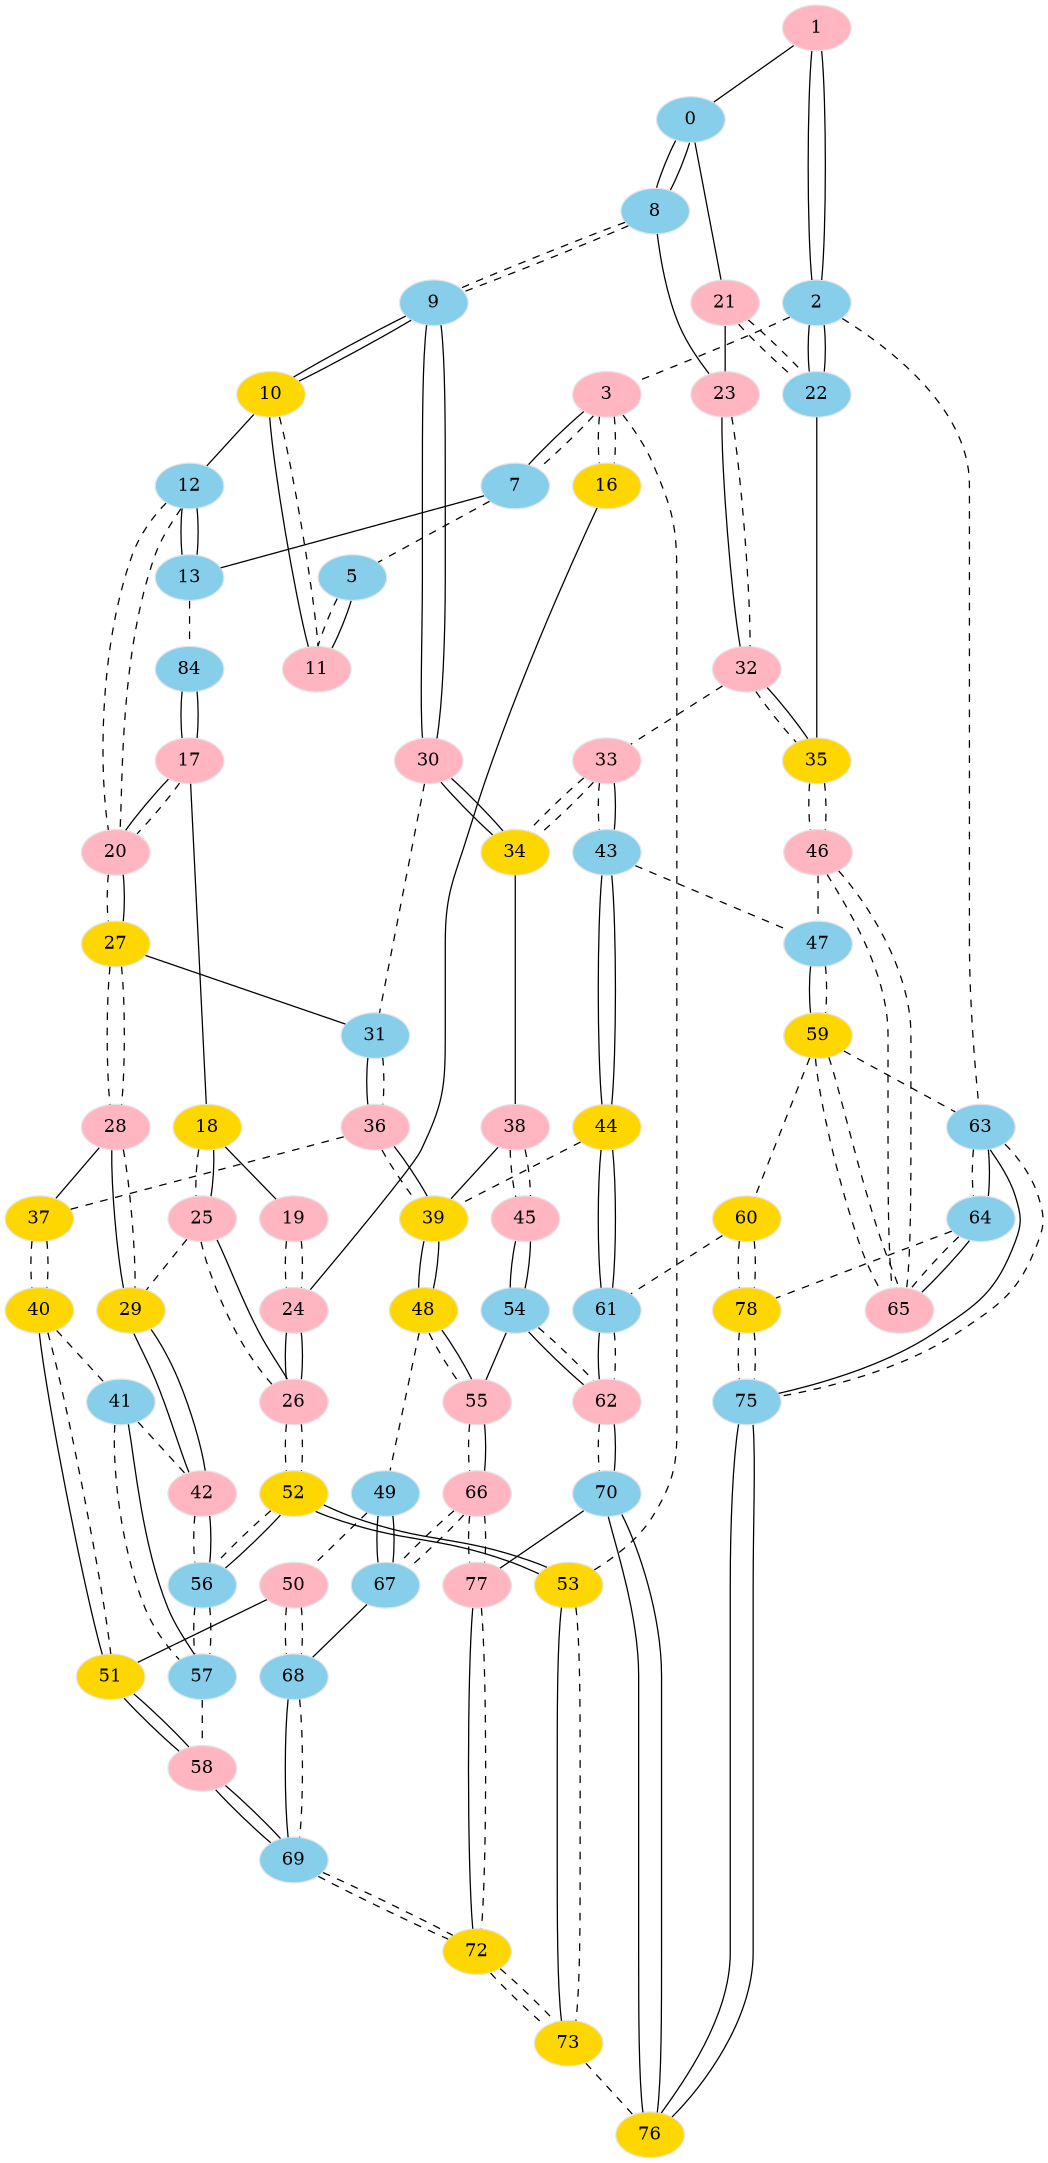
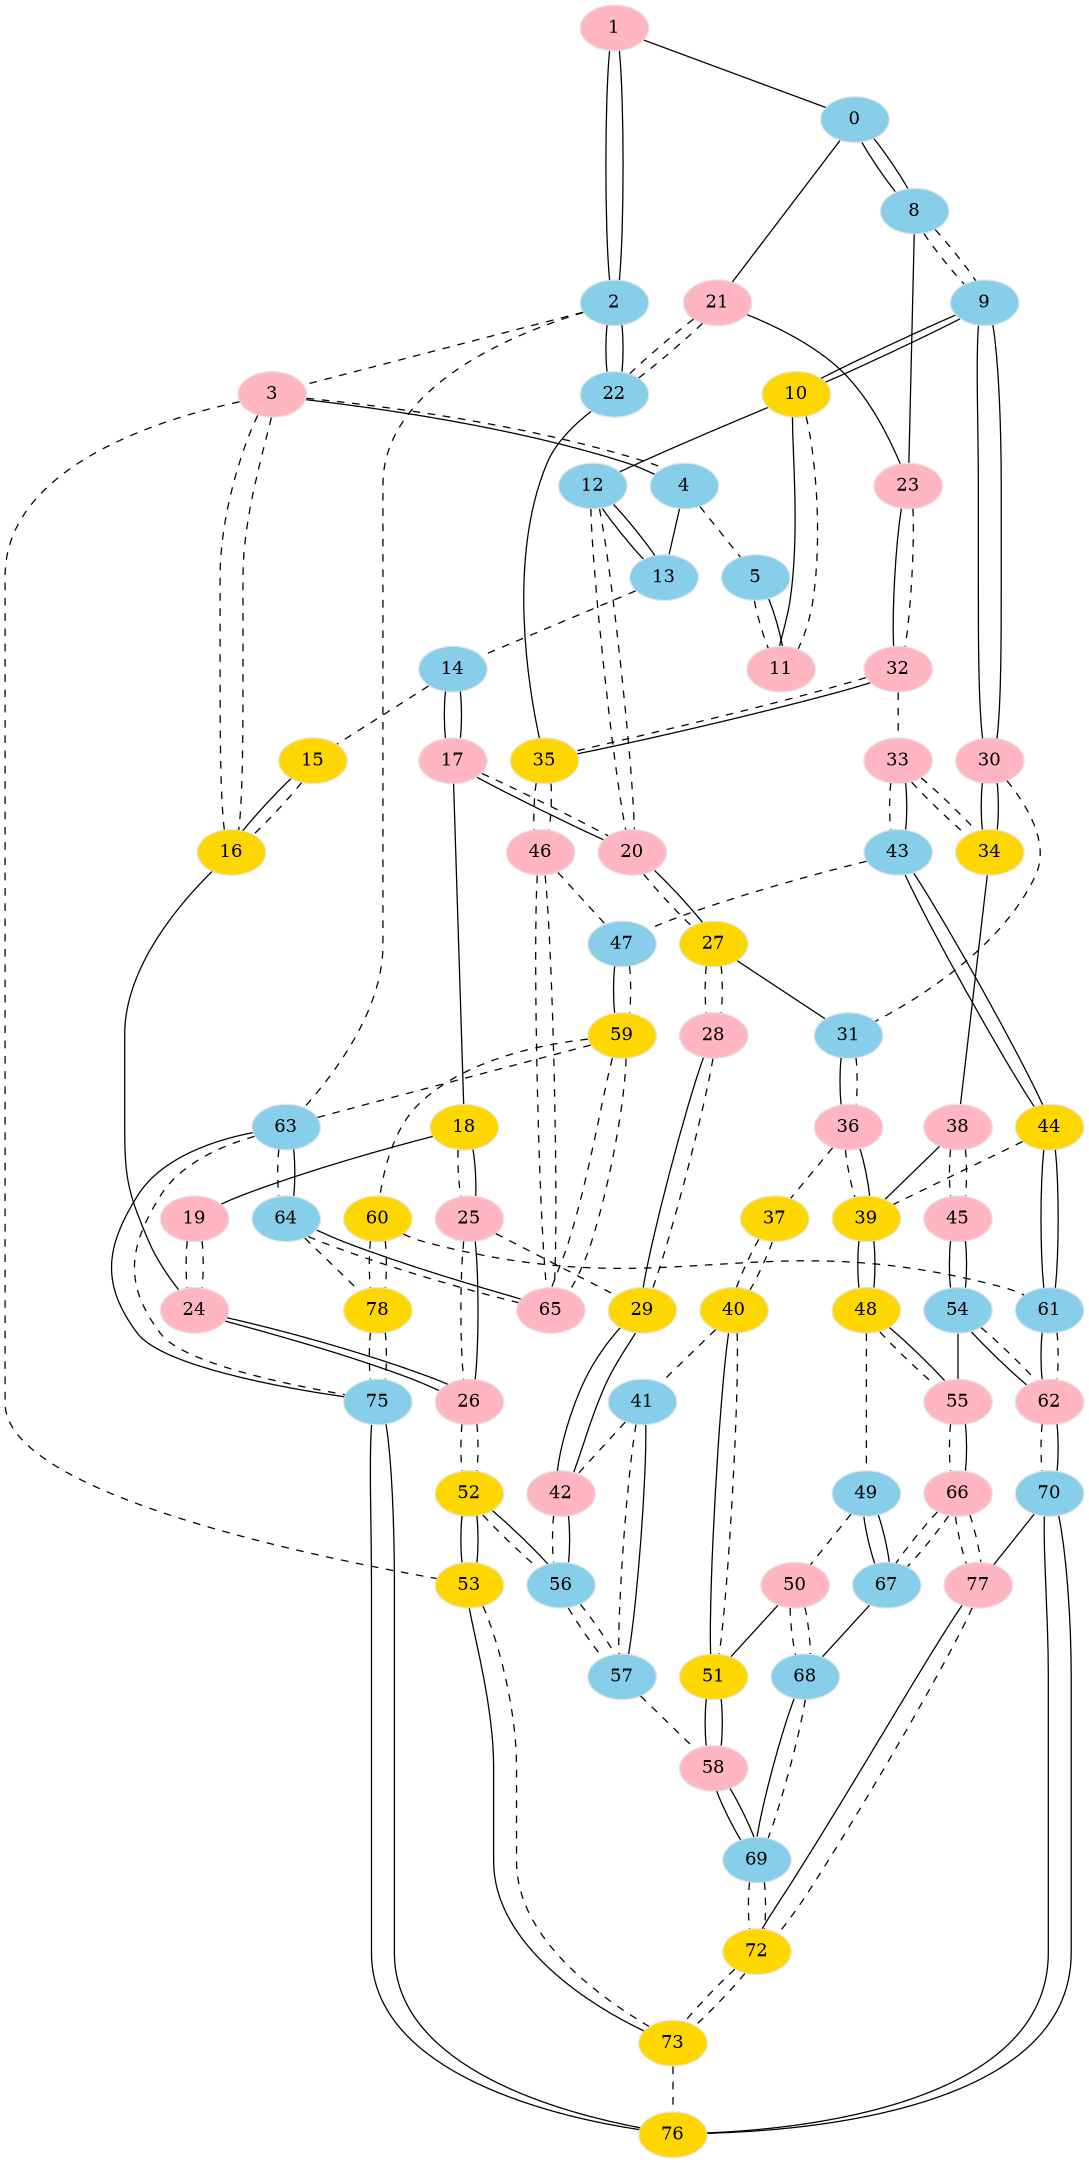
node "7": label "7" -> "4"
node "84": label "84" -> "14"
node "15": added
edge "28" -- "37": removed
